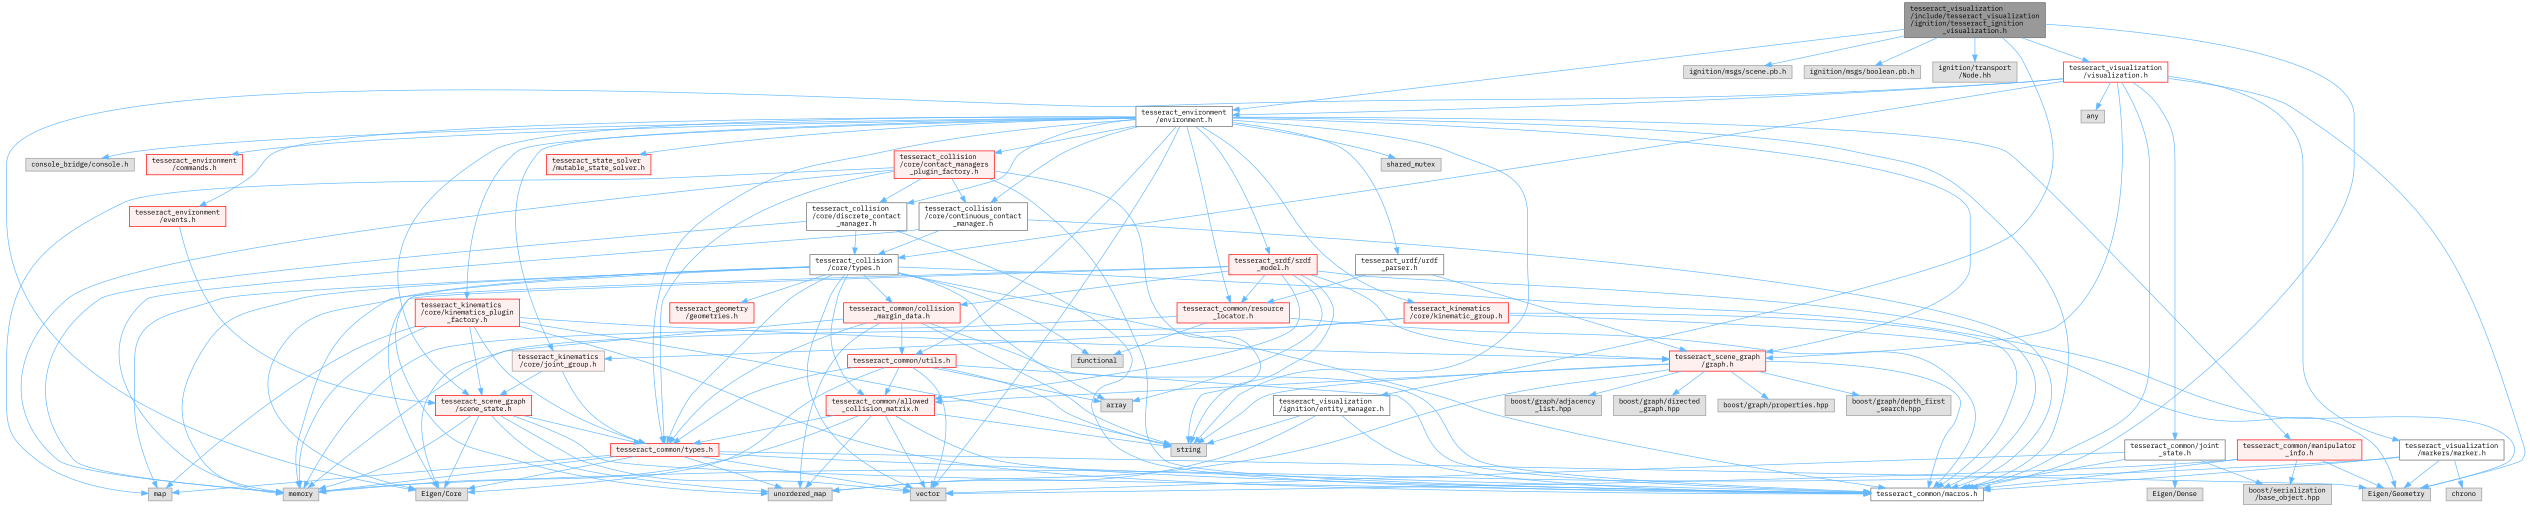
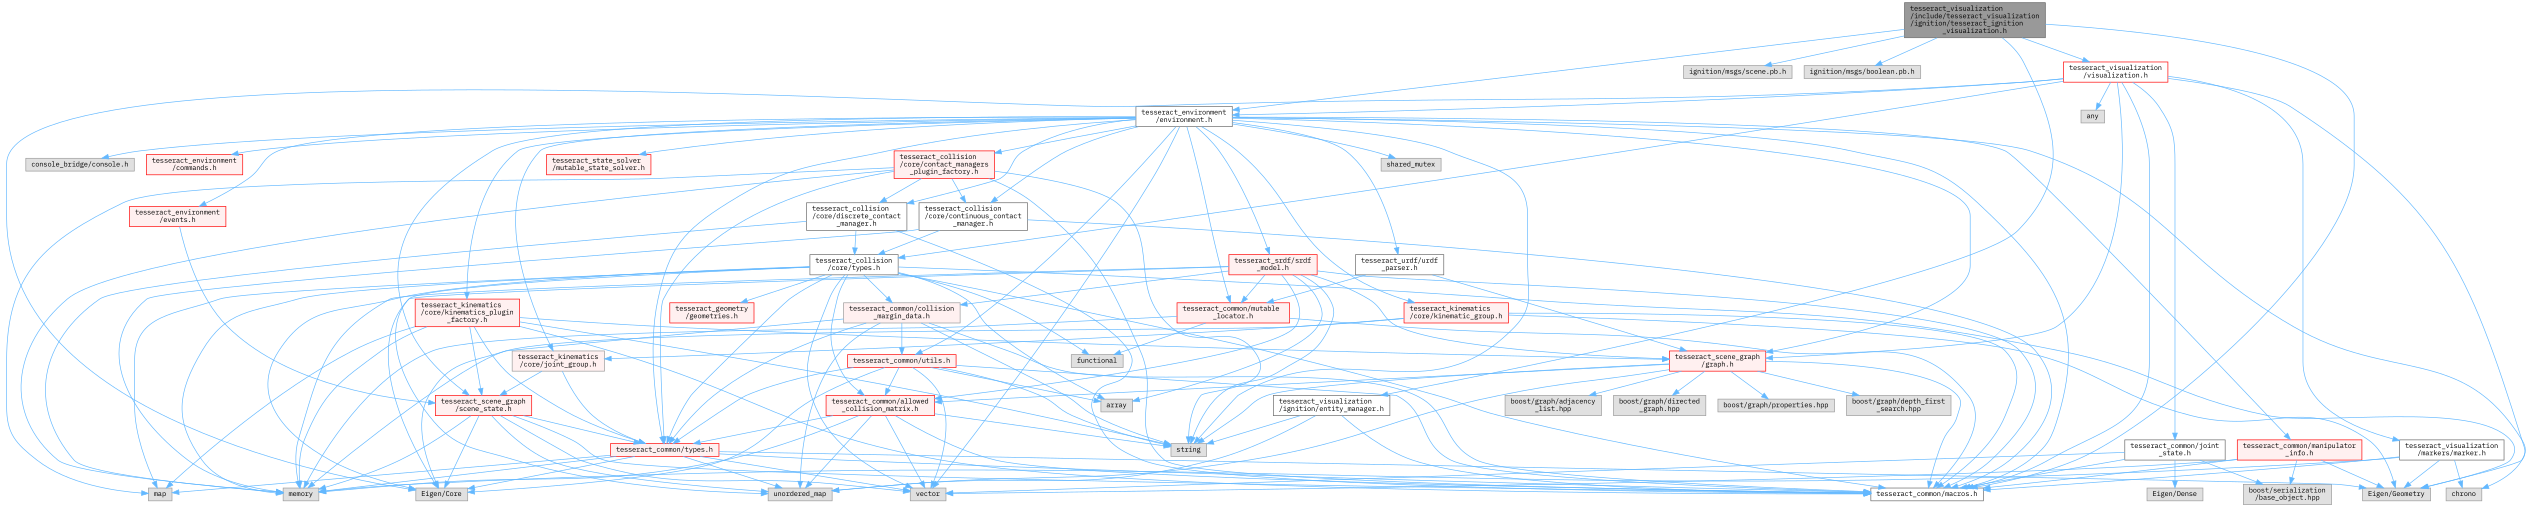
node "ignition/transport /Node.hh": removed
edge "tesseract_environment /environment.h" -> "chrono": added
node "tesseract_common/collision _margin_data.h": color red -> grey60
node "tesseract_common/resource _locator.h": label "tesseract_common/resource _locator.h" -> "tesseract_common/mutable _locator.h"
